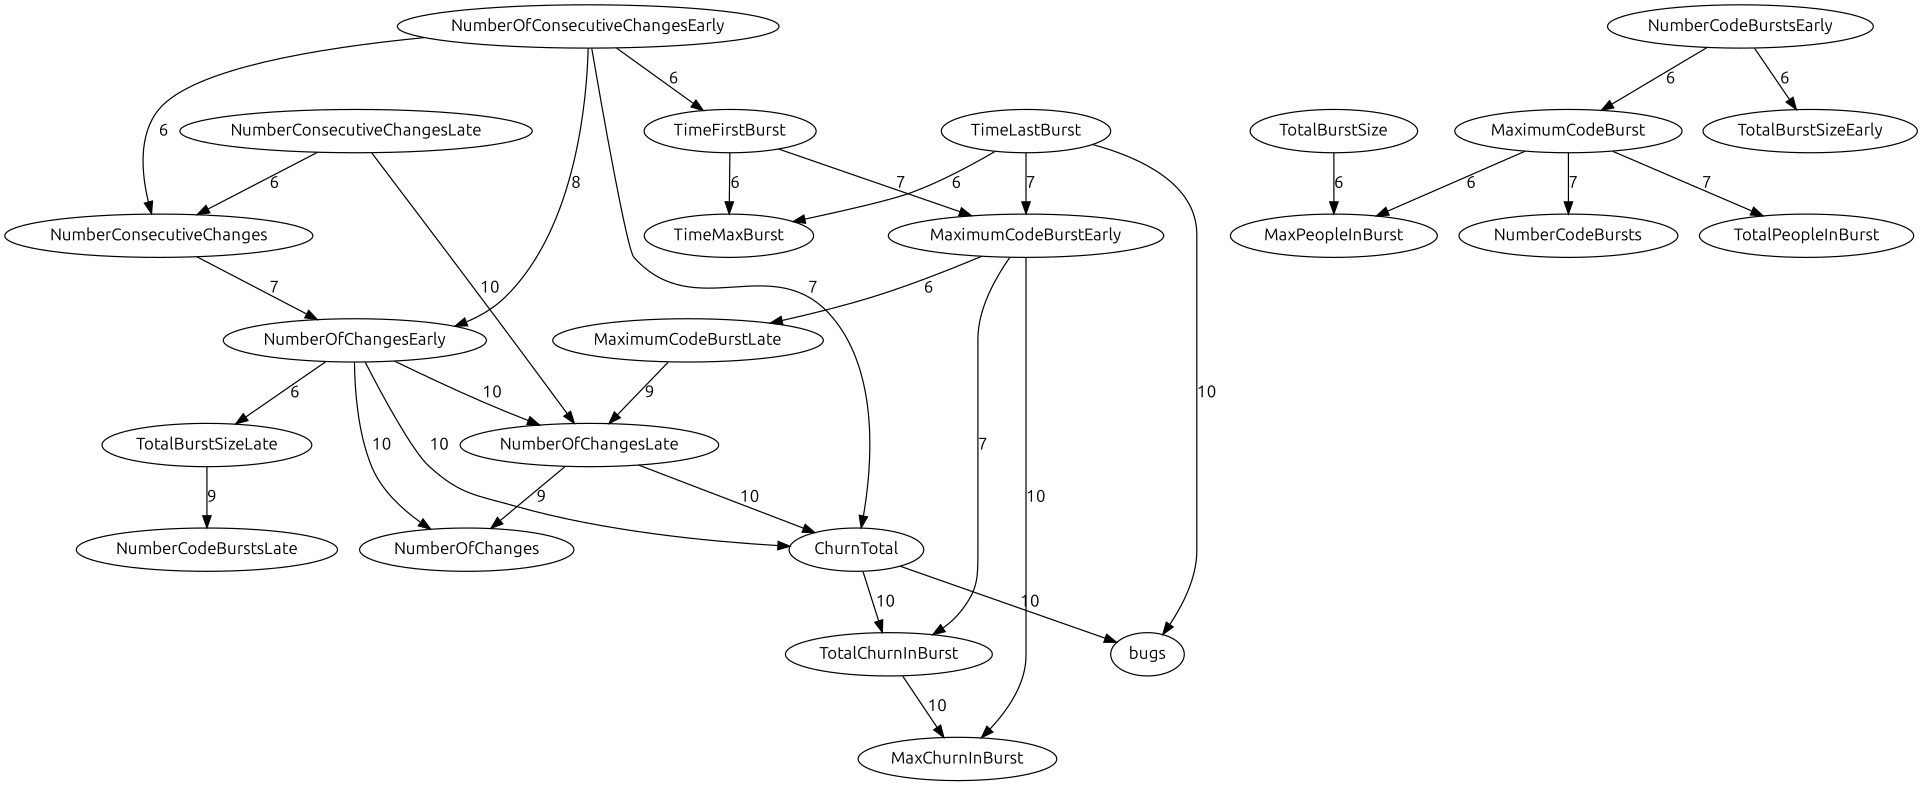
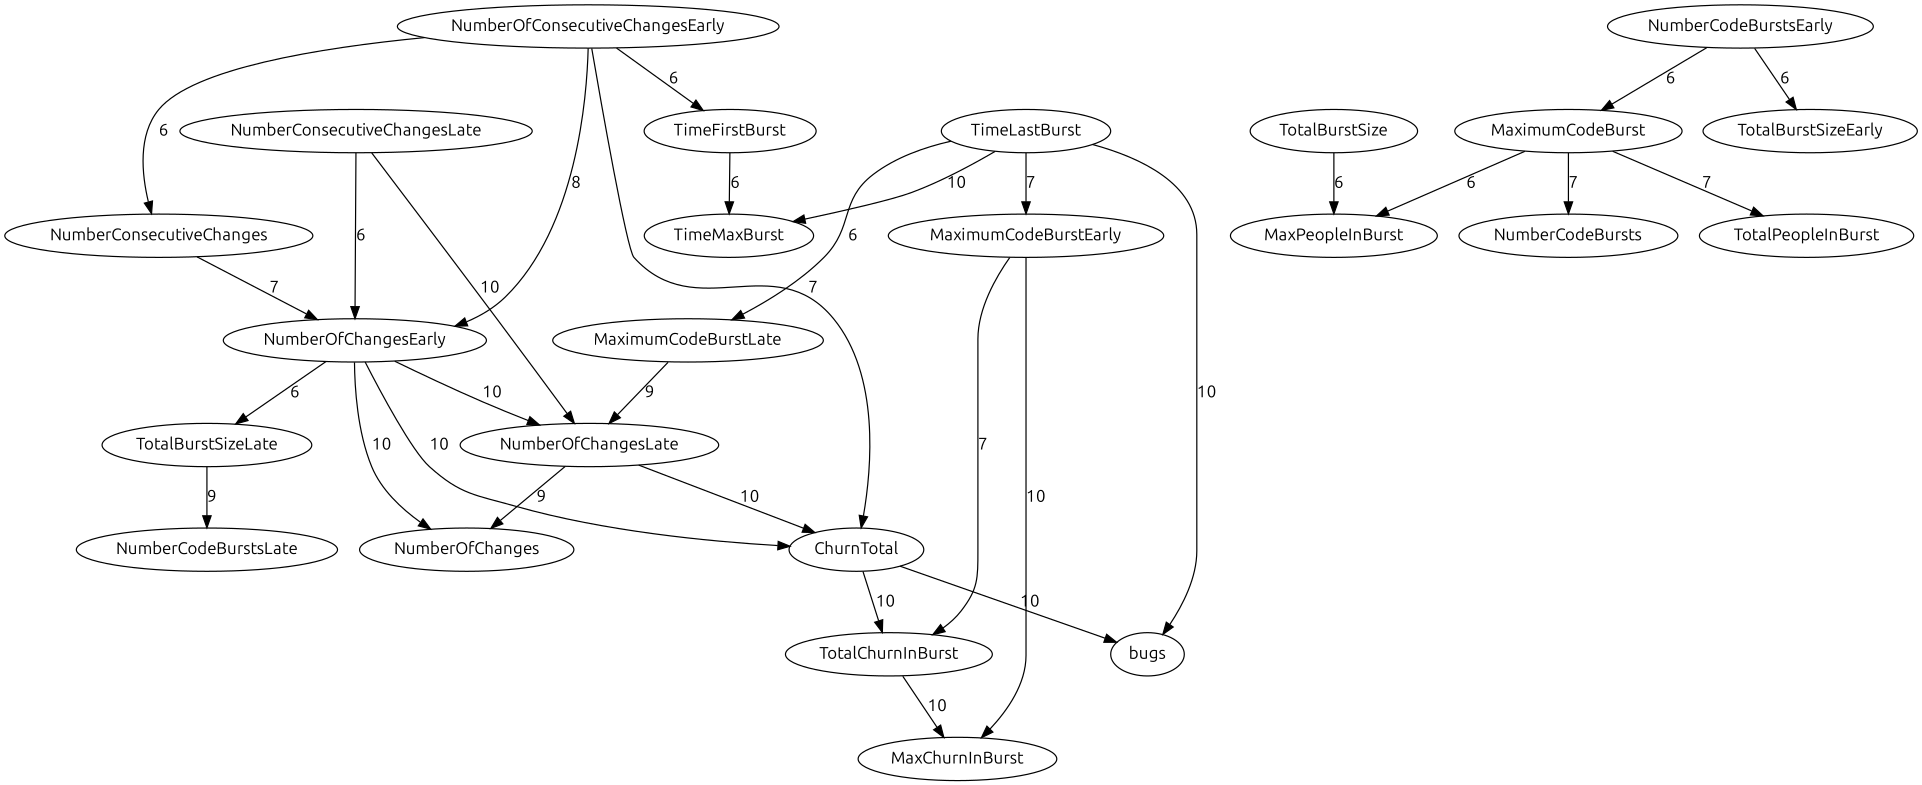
edge "TimeFirstBurst" -> "MaximumCodeBurstEarly": removed, label "7"
edge "NumberConsecutiveChangesLate" -> "NumberConsecutiveChanges": now "NumberConsecutiveChangesLate" -> "NumberOfChangesEarly"
edge "TimeLastBurst" -> "TimeMaxBurst": label "6" -> "10"
edge "MaximumCodeBurstEarly" -> "MaximumCodeBurstLate": now "TimeLastBurst" -> "MaximumCodeBurstLate"
